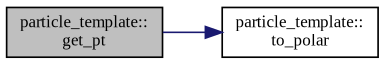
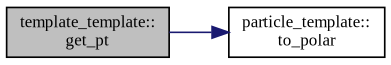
node "particle_template:: get_pt": label "particle_template:: get_pt" -> "template_template:: get_pt"
